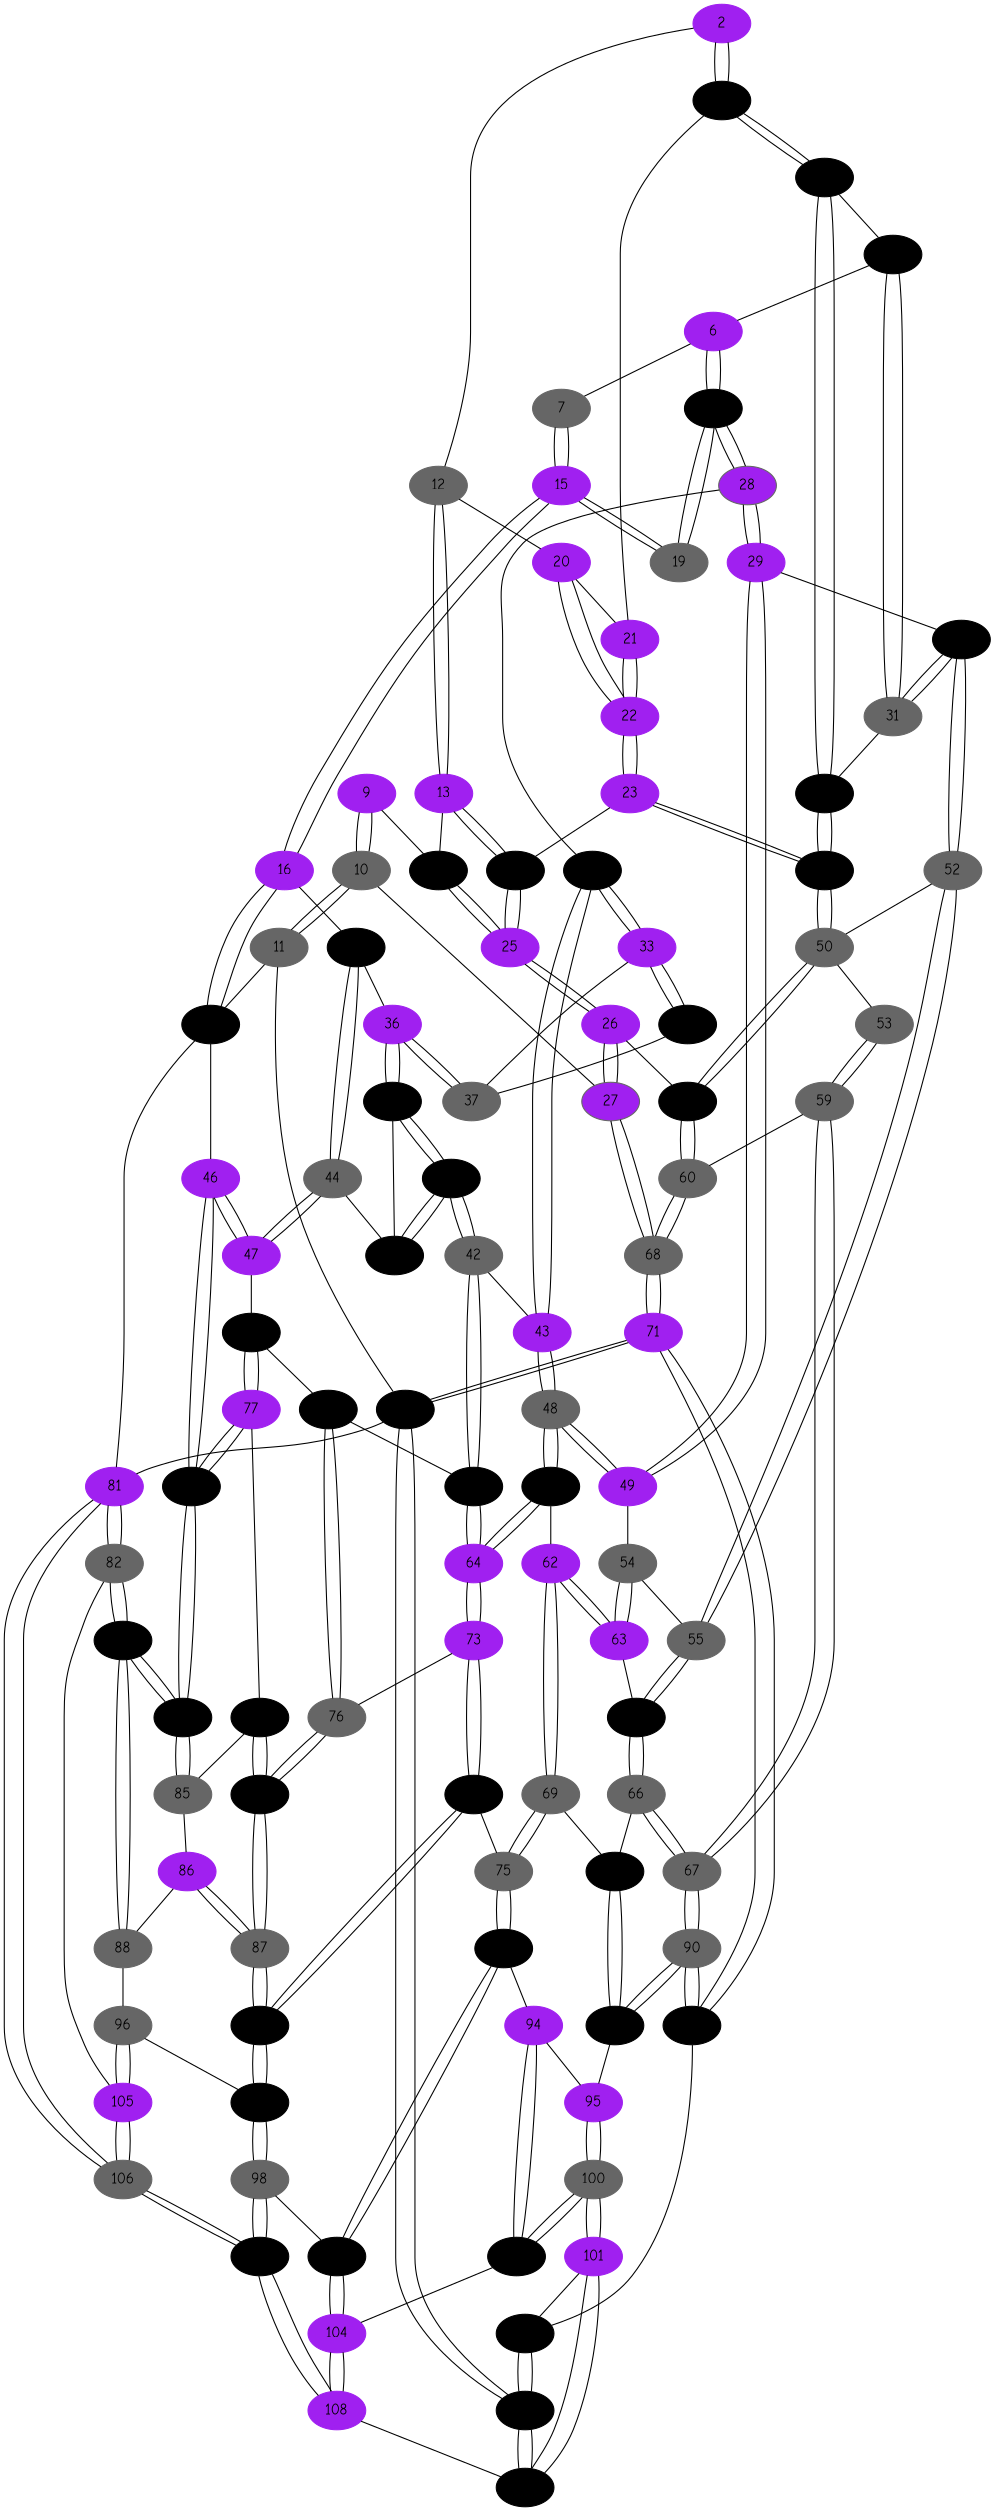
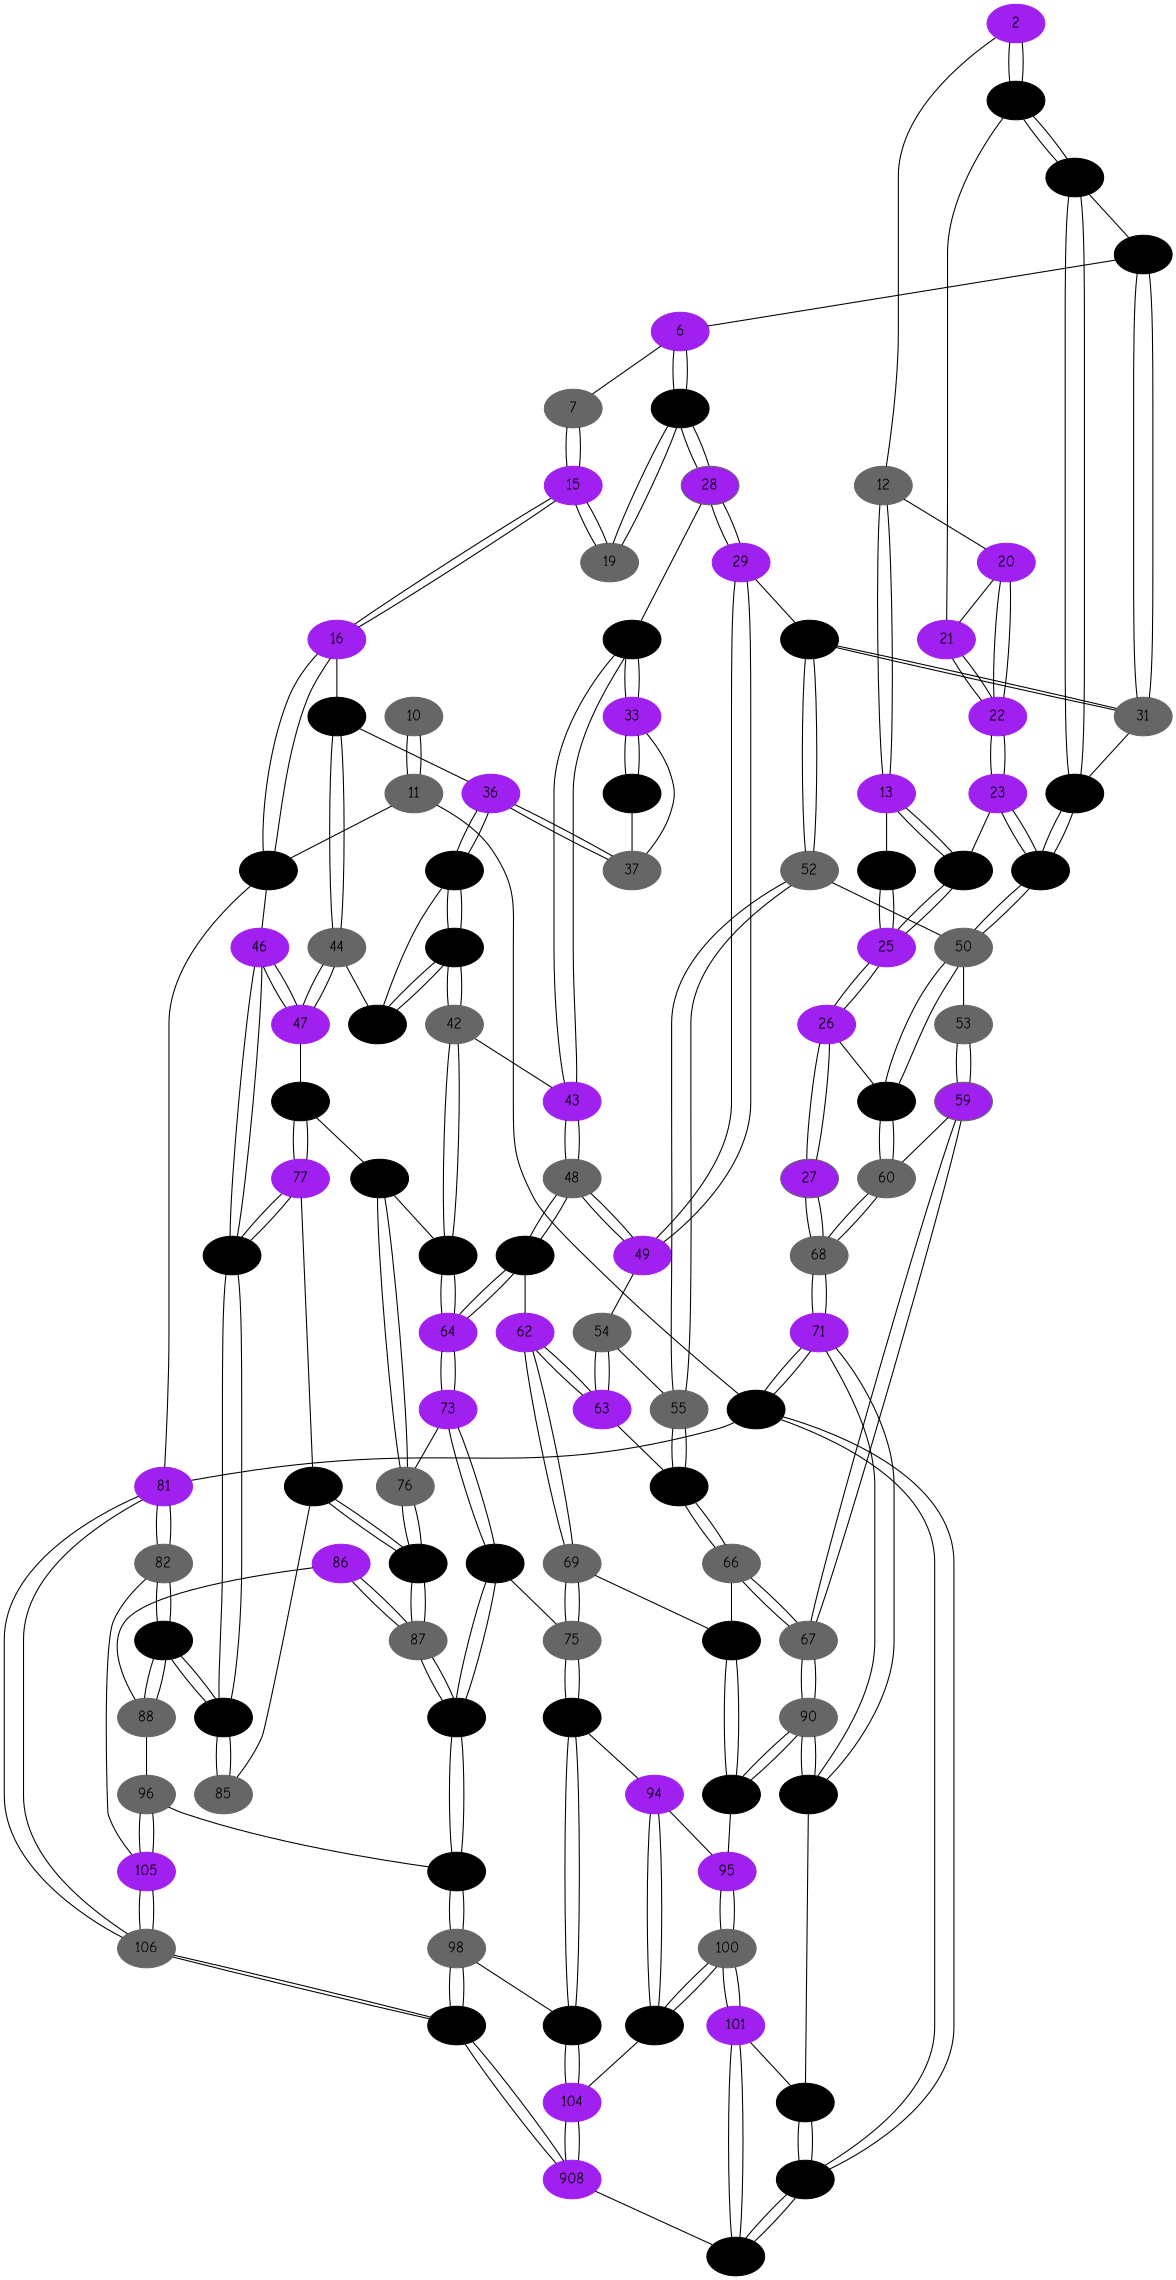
node "9": removed
edge "10" -- "27": removed
node "59": fillcolor gray40 -> purple
edge "85" -- "86": removed
node "108": label "108" -> "908"
